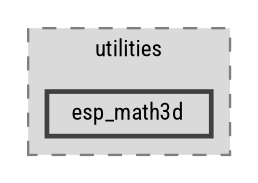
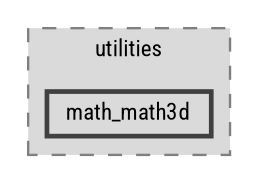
node "esp_math3d": label "esp_math3d" -> "math_math3d"
